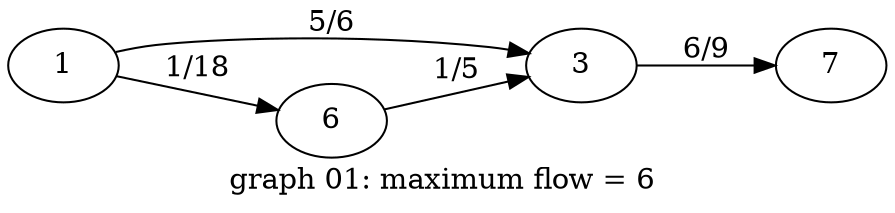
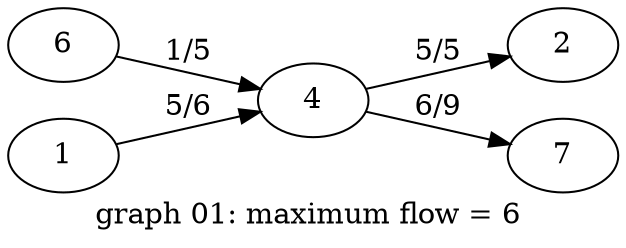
node "2": added
node "3": label "3" -> "4"
edge "1" -> "6": removed, label "1/18"
